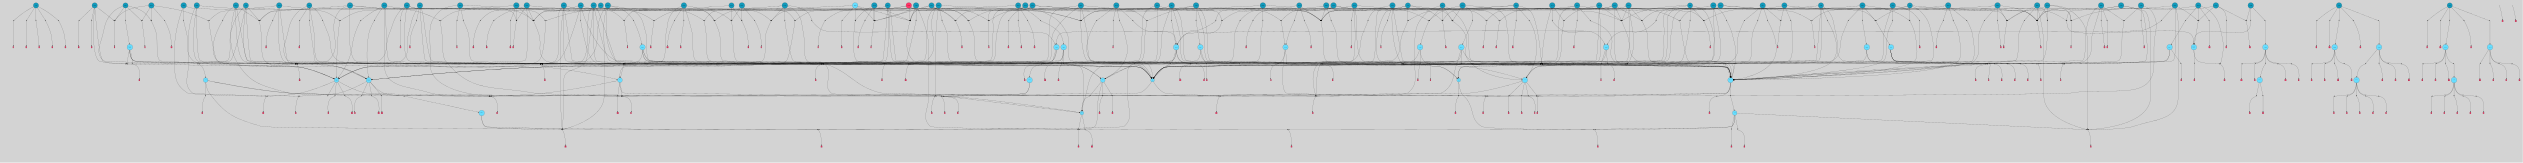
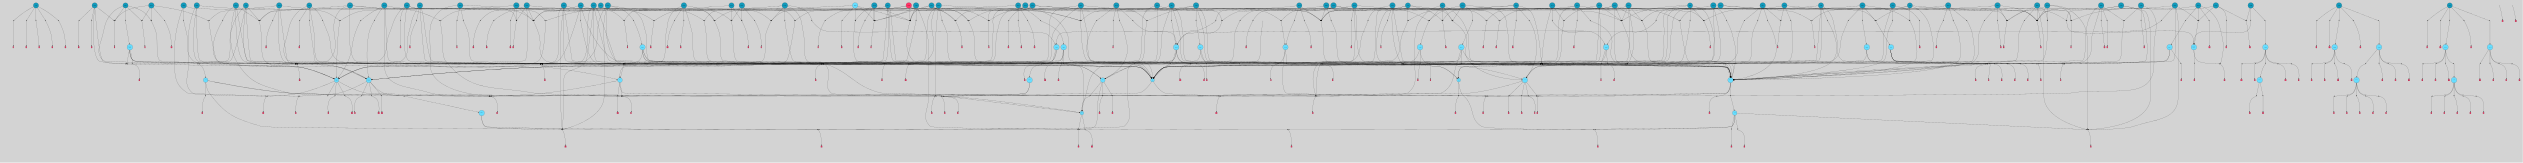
node "T688": removed
